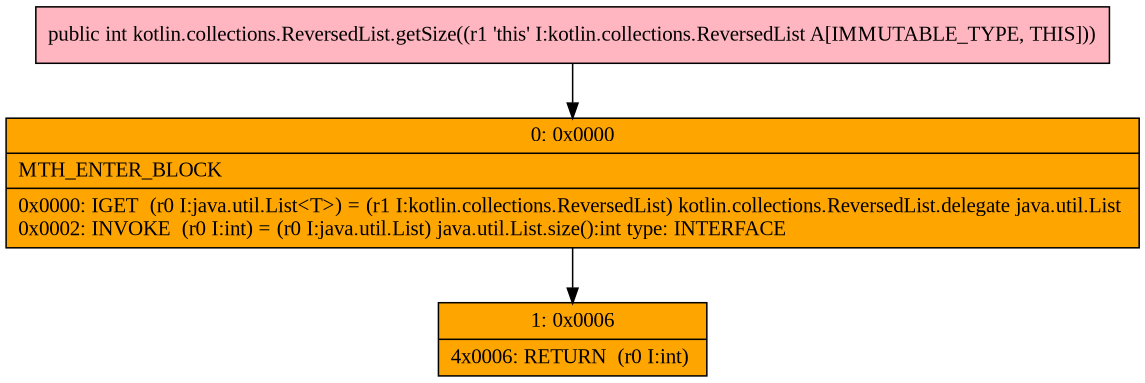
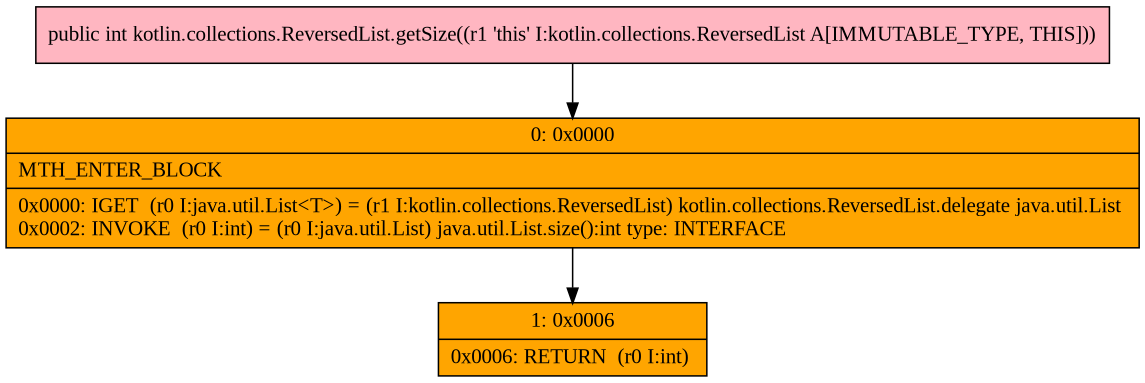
node "1: 0x0006": text "4x0006: RETURN  (r0 I:int)" -> "0x0006: RETURN  (r0 I:int)"
